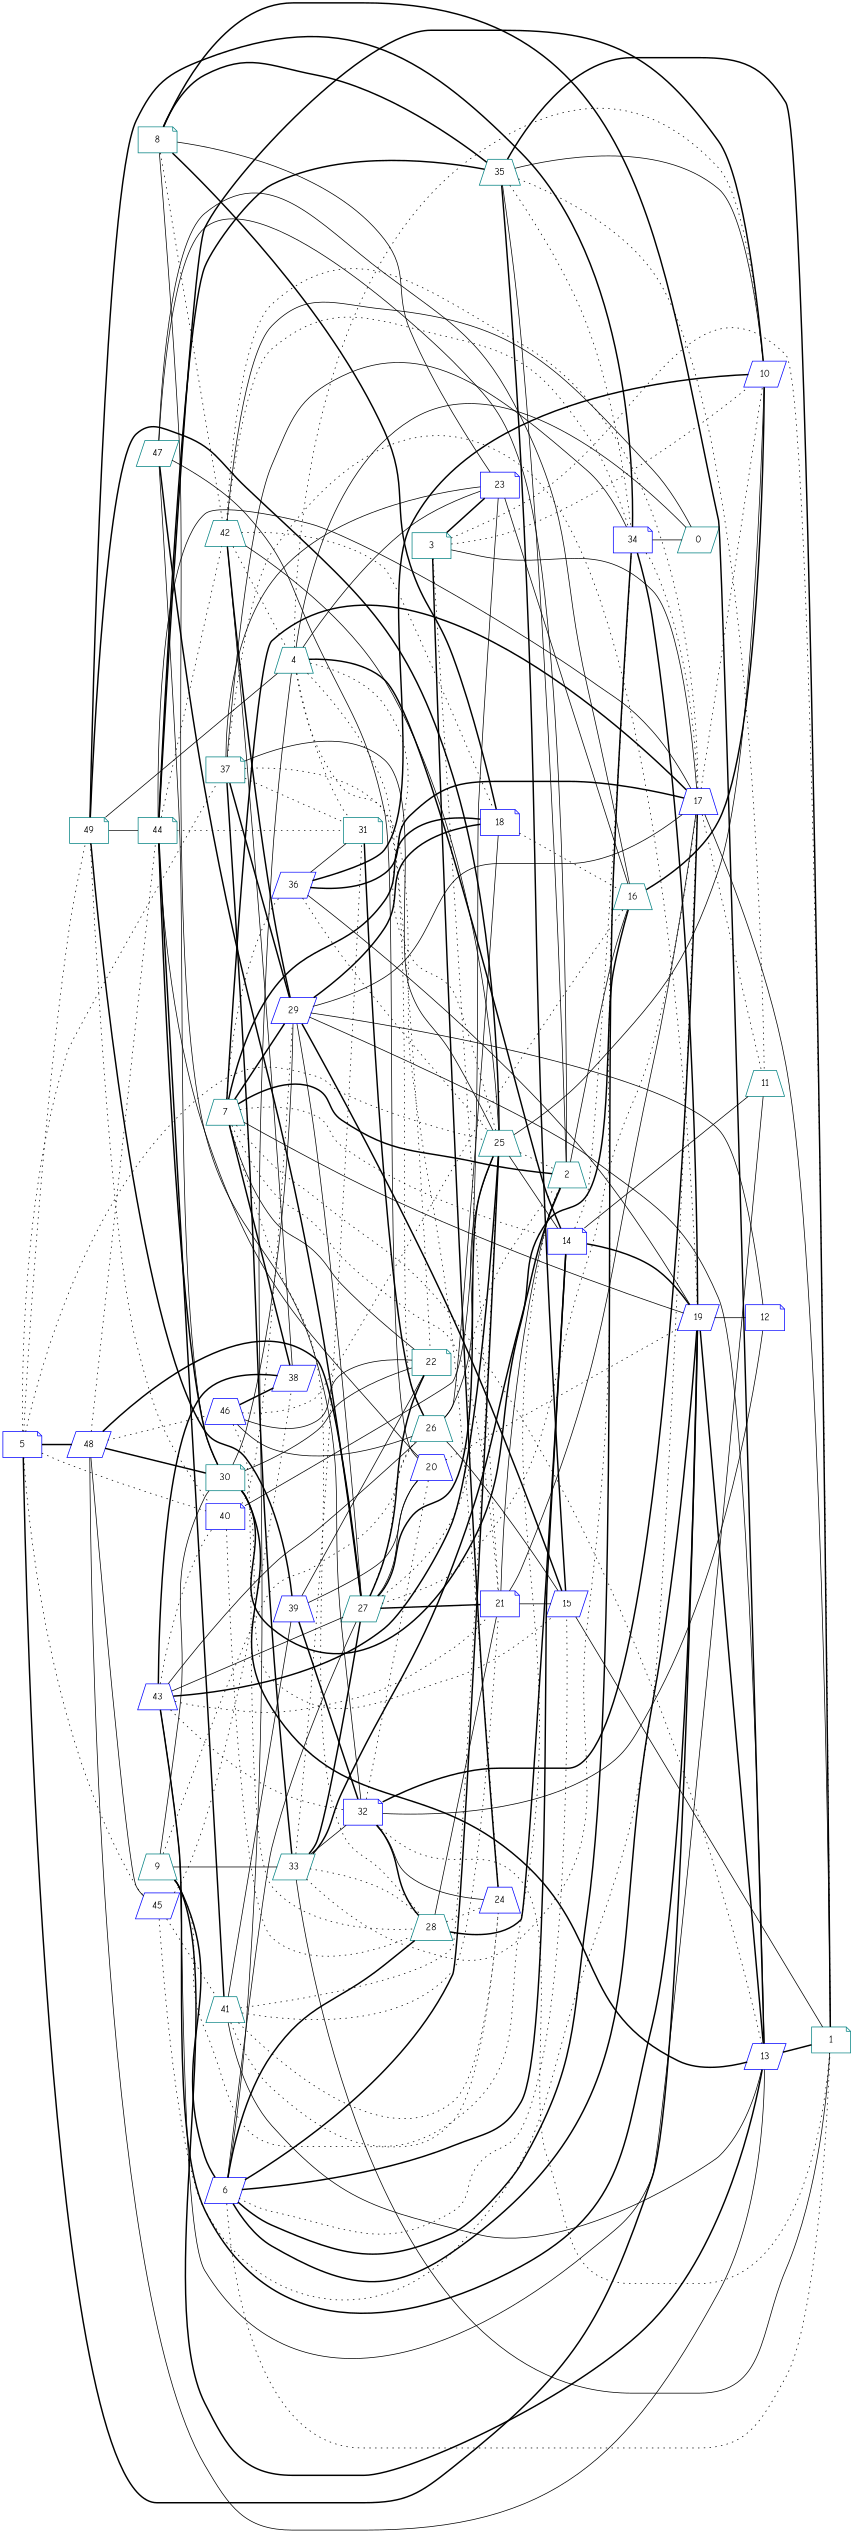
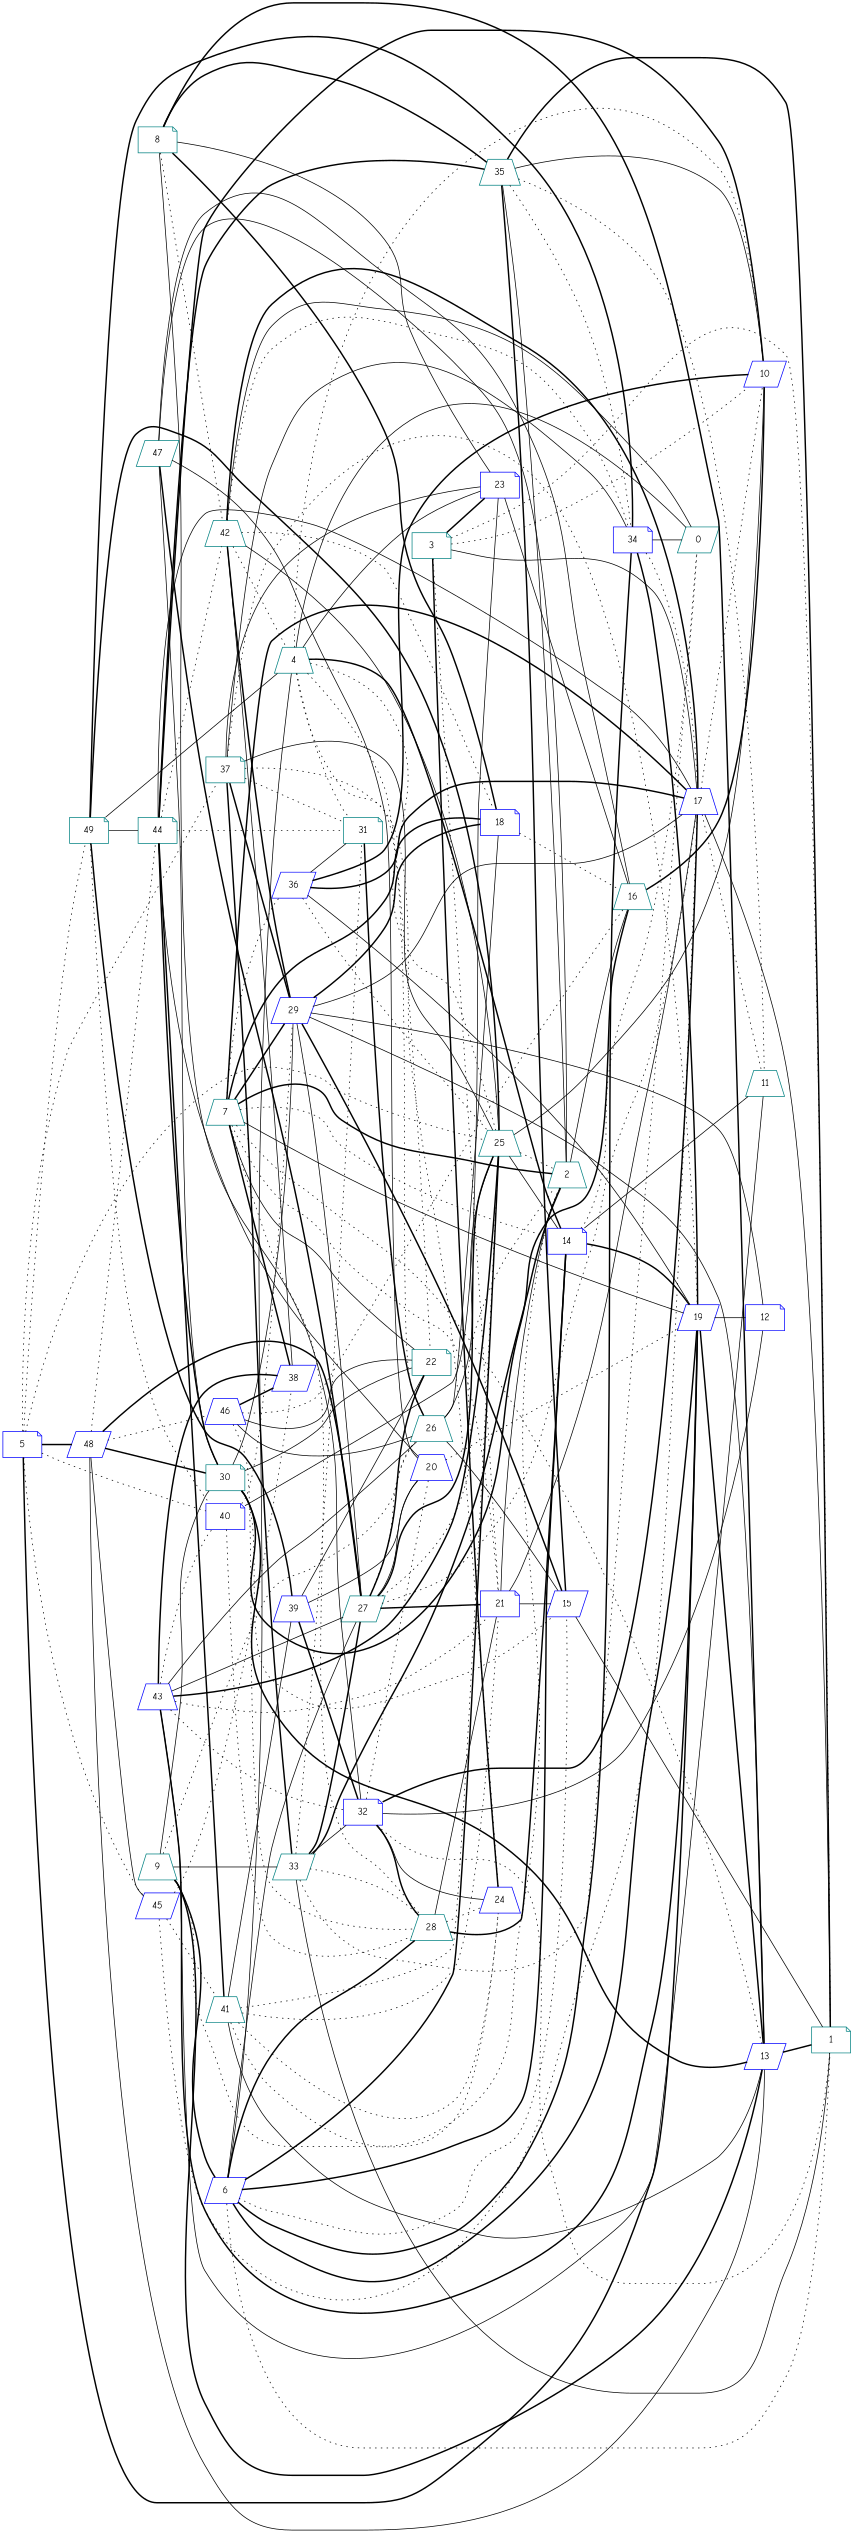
edge "42" -- "17": style dotted -> bold
edge "34" -- "14": now "0" -- "14"
edge "34" -- "33": now "0" -- "33"
